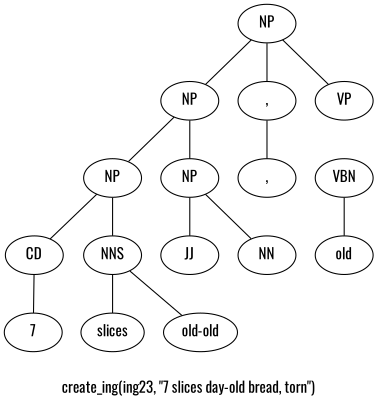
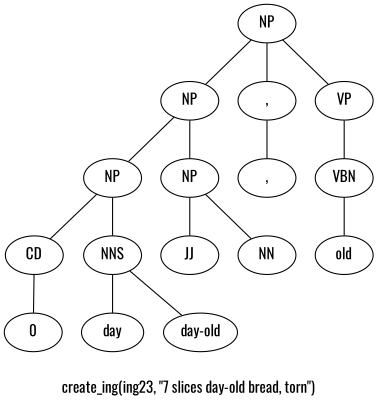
edge "VP" -- "VBN": added
node "7": label "7" -> "0"
node "slices": label "slices" -> "day"
node "old-old": label "old-old" -> "day-old"
